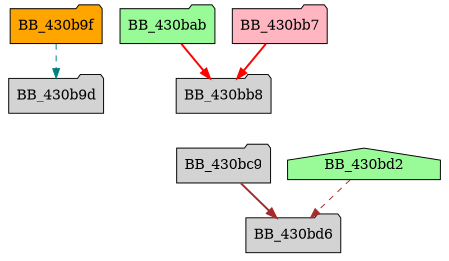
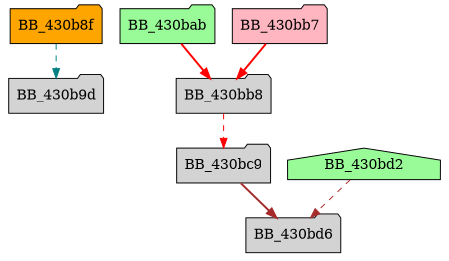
node "BB_430b9f": label "BB_430b9f" -> "BB_430b8f"
edge "BB_430bb8" -> "BB_430bc9": added
